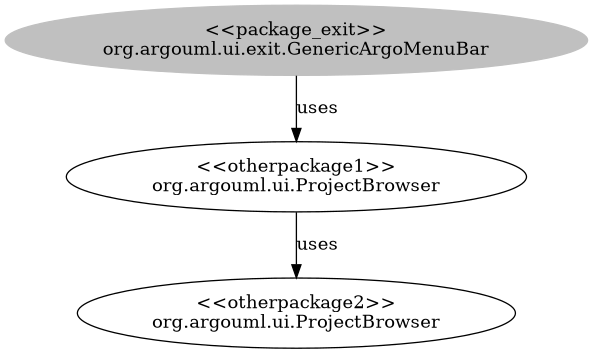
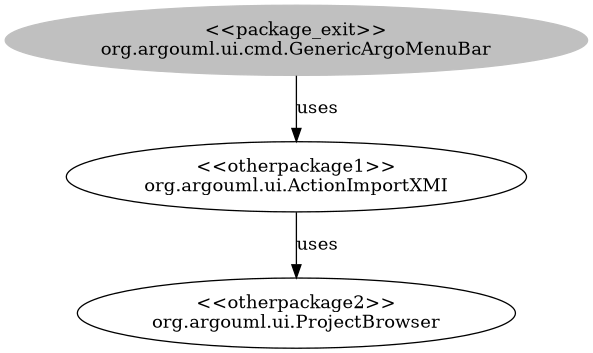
node "<<package_exit>> org.argouml.ui.exit.GenericArgoMenuBar": label "<<package_exit>> org.argouml.ui.exit.GenericArgoMenuBar" -> "<<package_exit>> org.argouml.ui.cmd.GenericArgoMenuBar"
node "<<otherpackage1>> org.argouml.ui.ProjectBrowser": label "<<otherpackage1>> org.argouml.ui.ProjectBrowser" -> "<<otherpackage1>> org.argouml.ui.ActionImportXMI"
